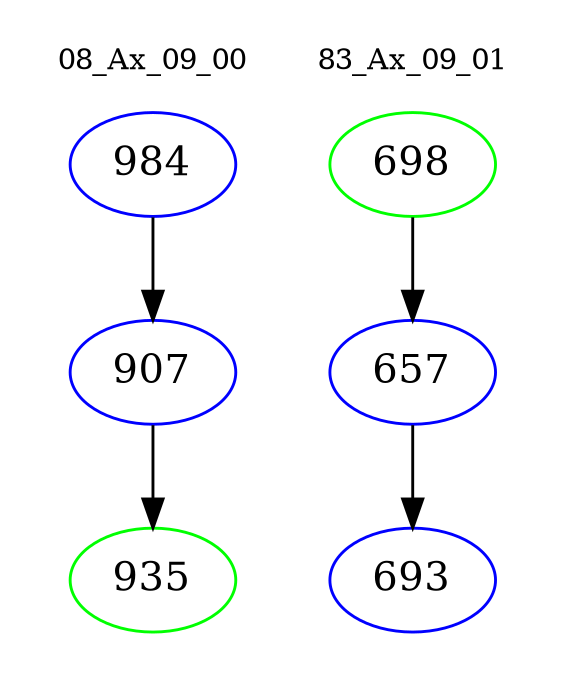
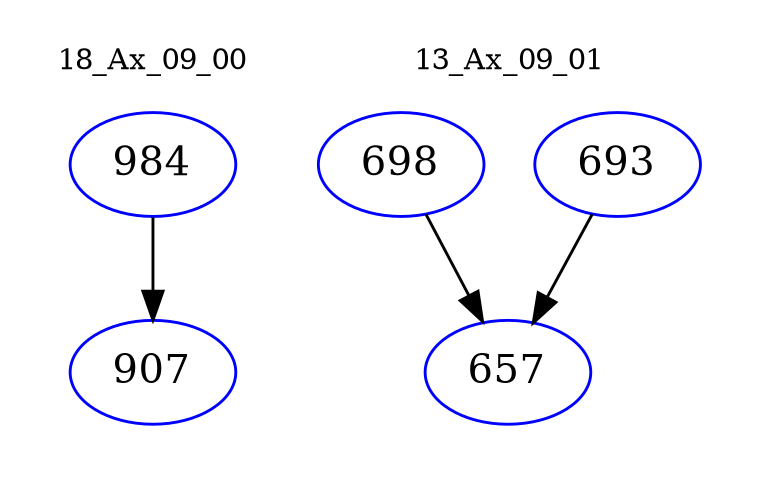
cluster "08_Ax_09_00": label "08_Ax_09_00" -> "18_Ax_09_00"
cluster "83_Ax_09_01": label "83_Ax_09_01" -> "13_Ax_09_01"
node "698": color green -> blue
edge "657" -> "693": reversed
node "935": removed
